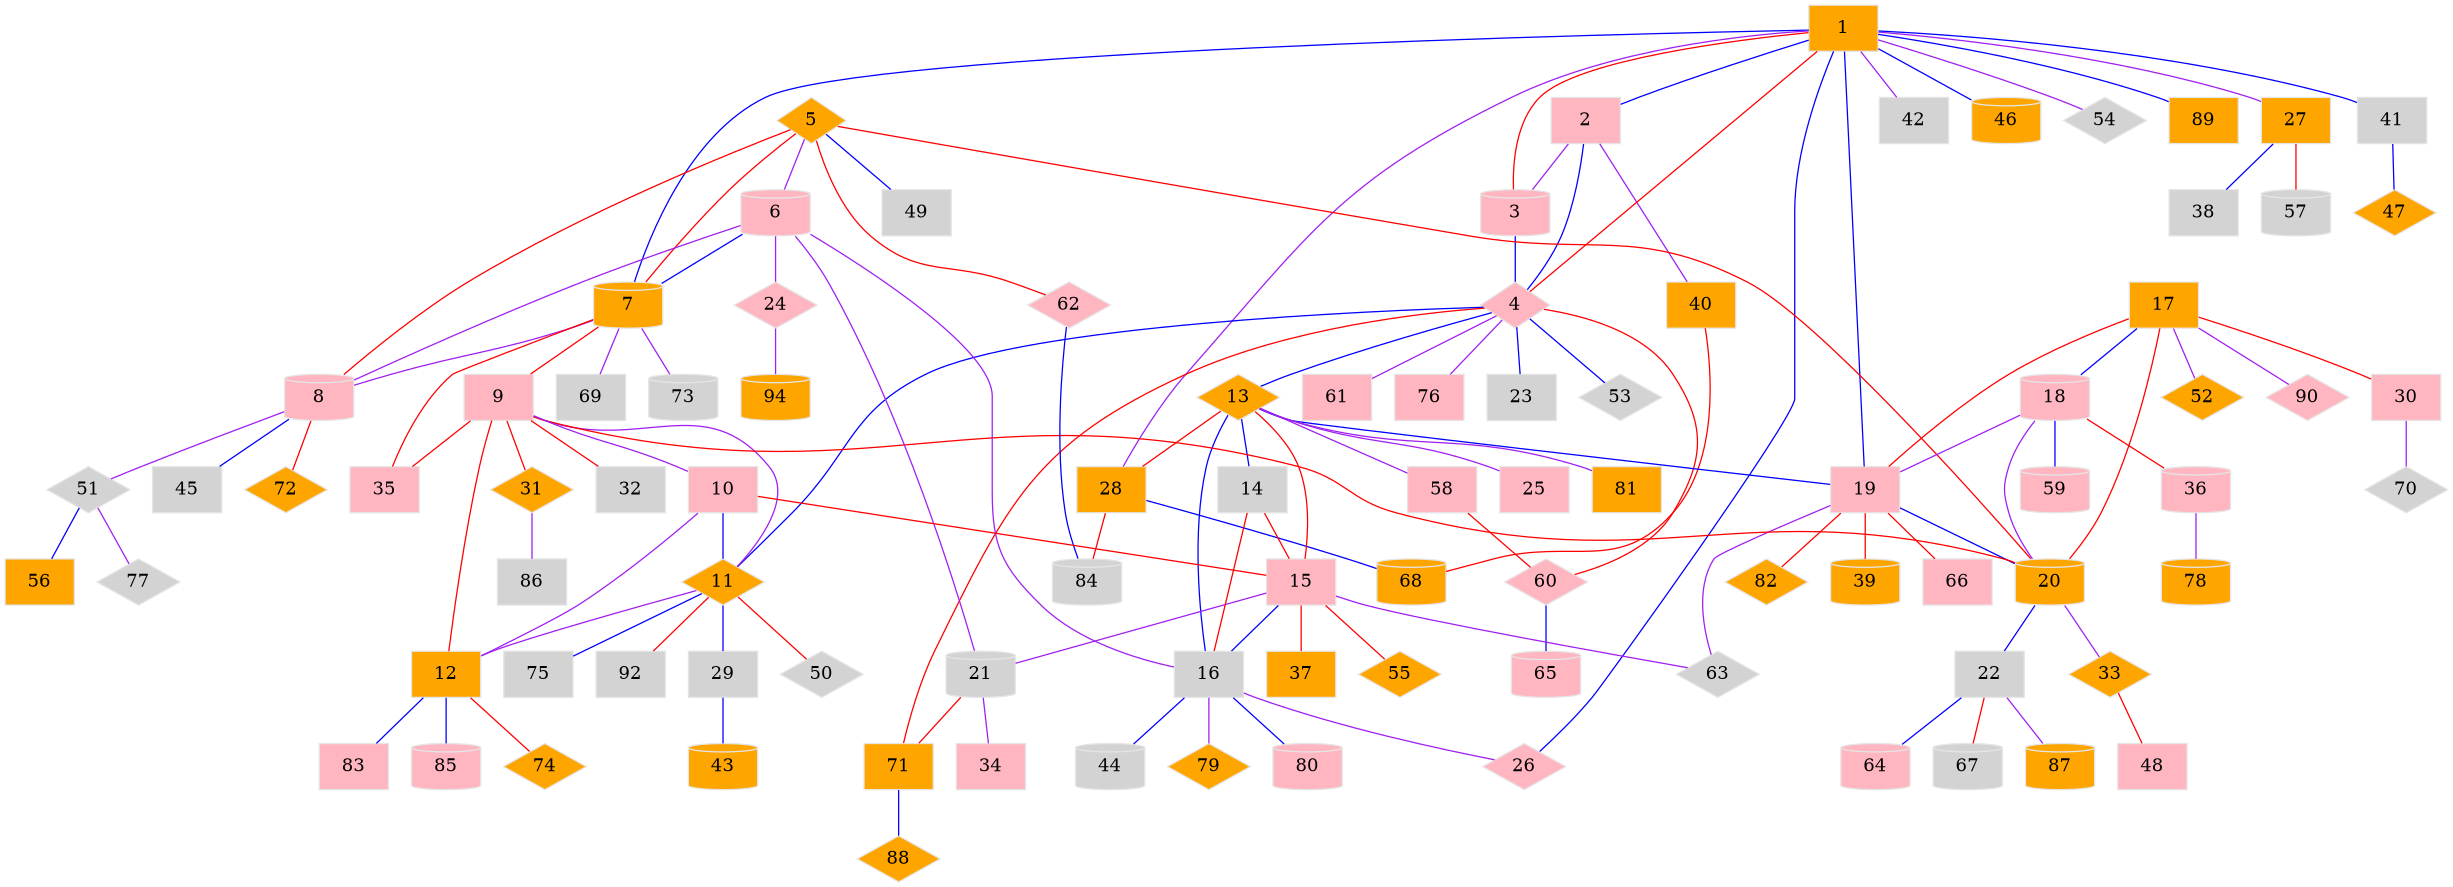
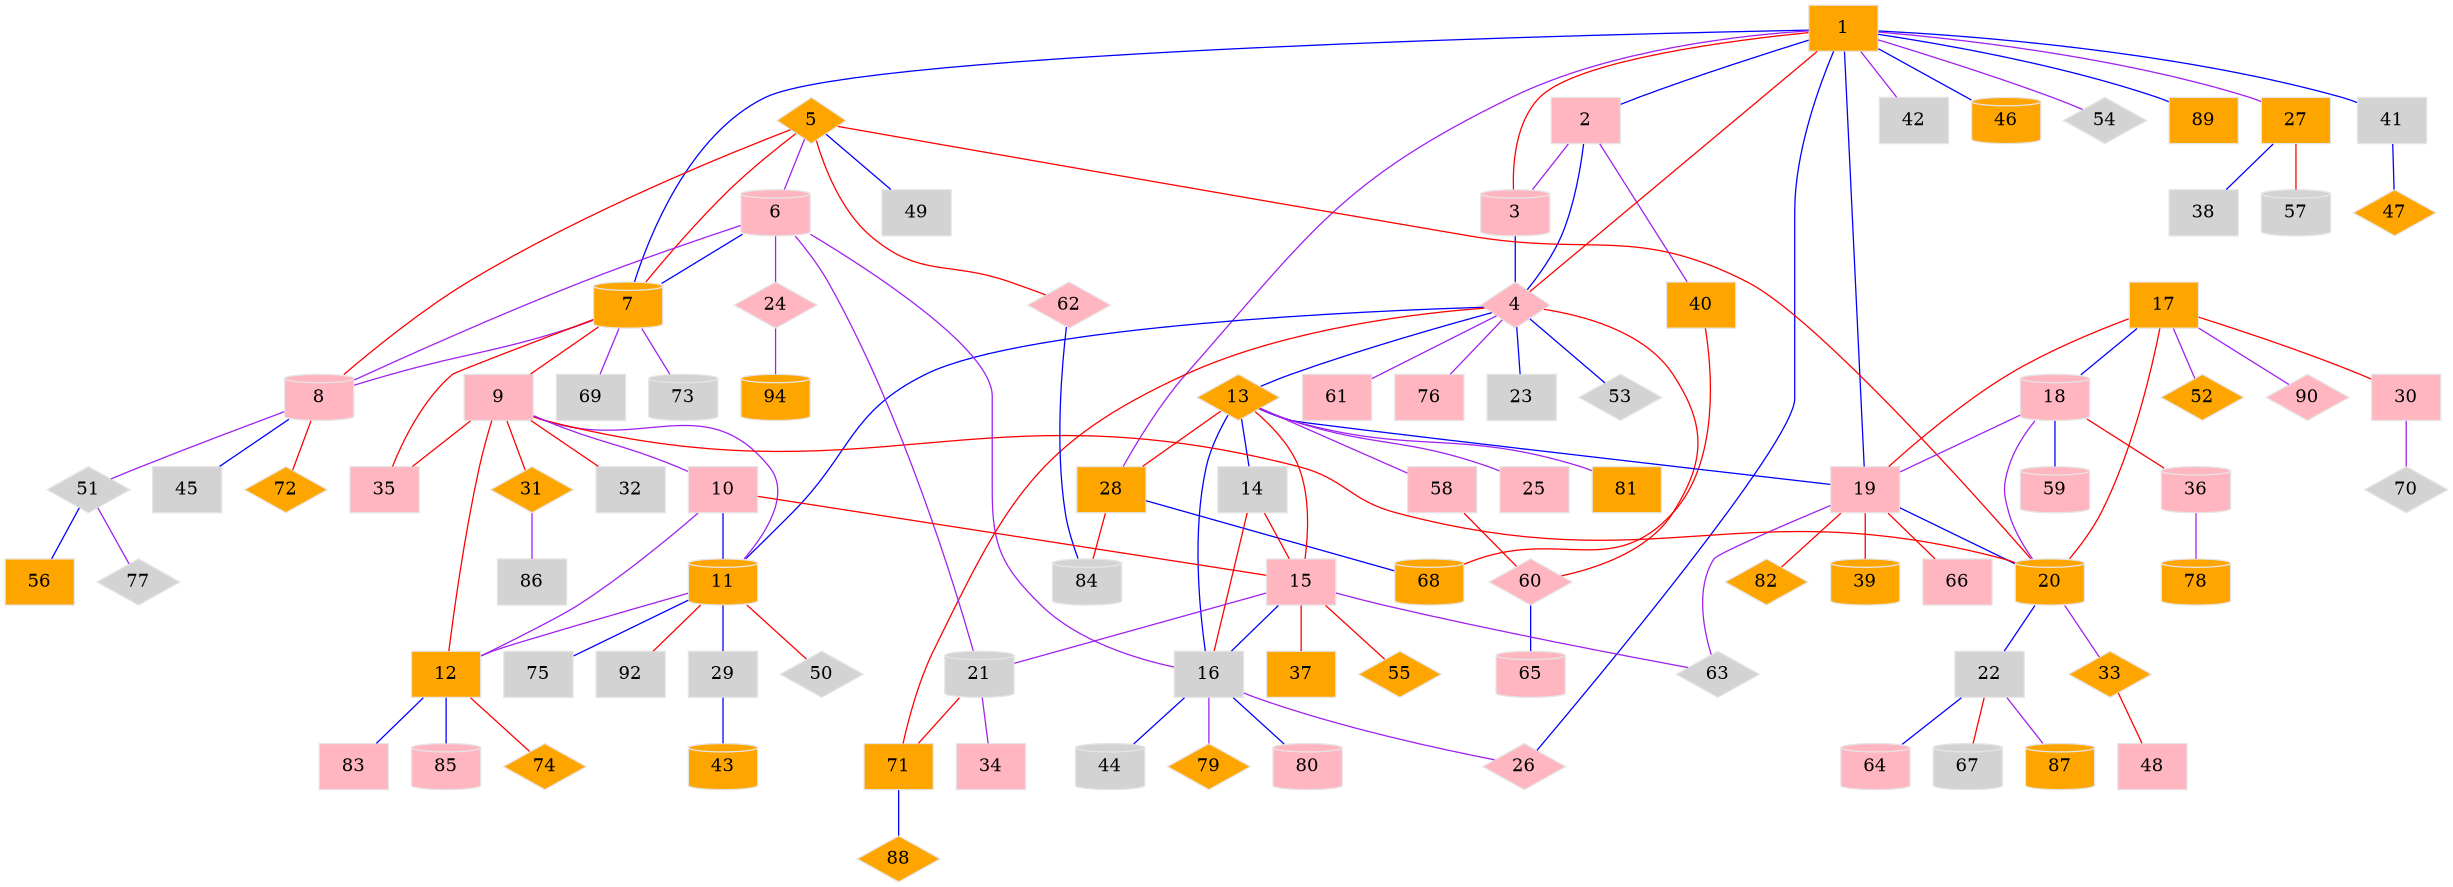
node "11": shape diamond -> cylinder
